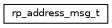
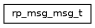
node "rp_address_msg_t": label "rp_address_msg_t" -> "rp_msg_msg_t"
